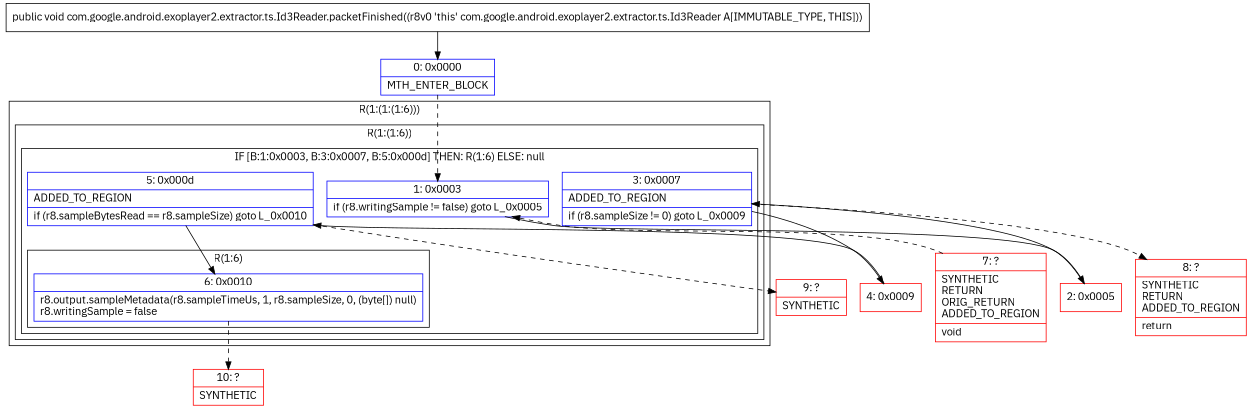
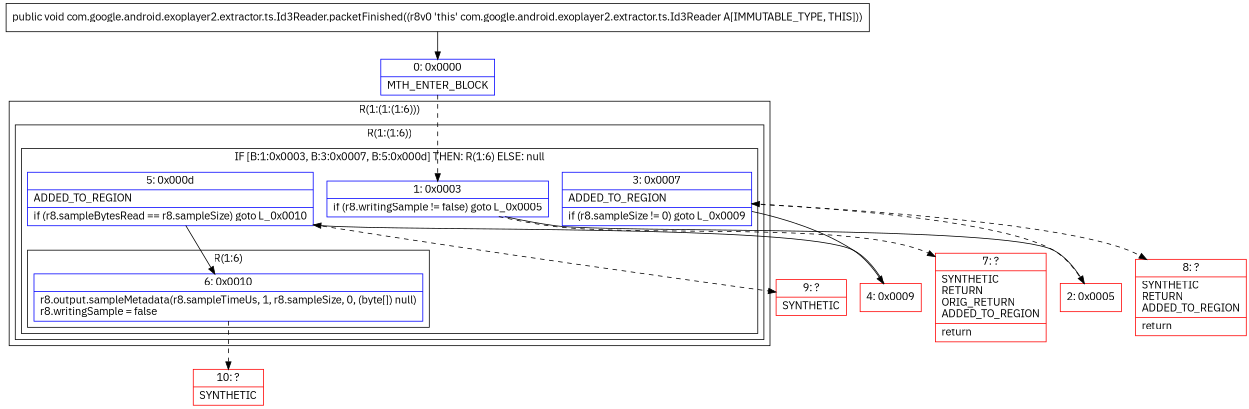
edge "2: 0x0005" -> "3: 0x0007": style solid -> dashed
edge "7: ?" -> "1: 0x0003": reversed
node "7: ?": text "void" -> "return"
